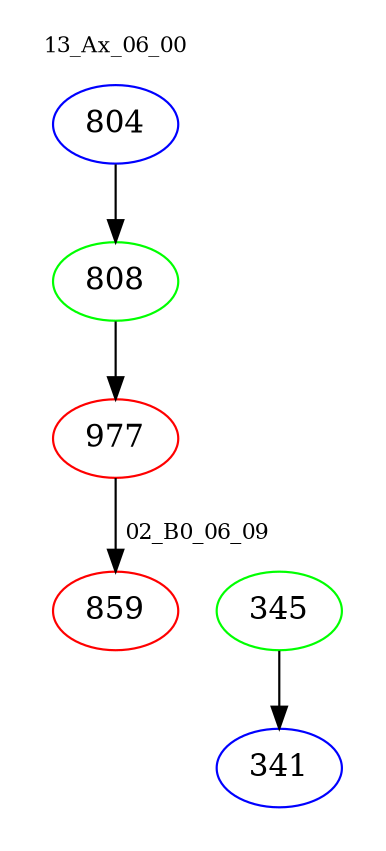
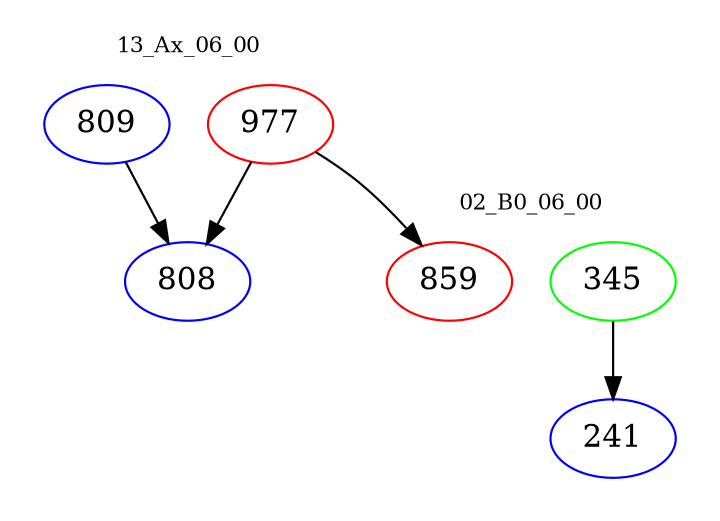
node "804": label "804" -> "809"
node "808": color green -> blue
edge "808" -> "977": reversed
cluster "02_B0_06_09": label "02_B0_06_09" -> "02_B0_06_00"
node "341": label "341" -> "241"
